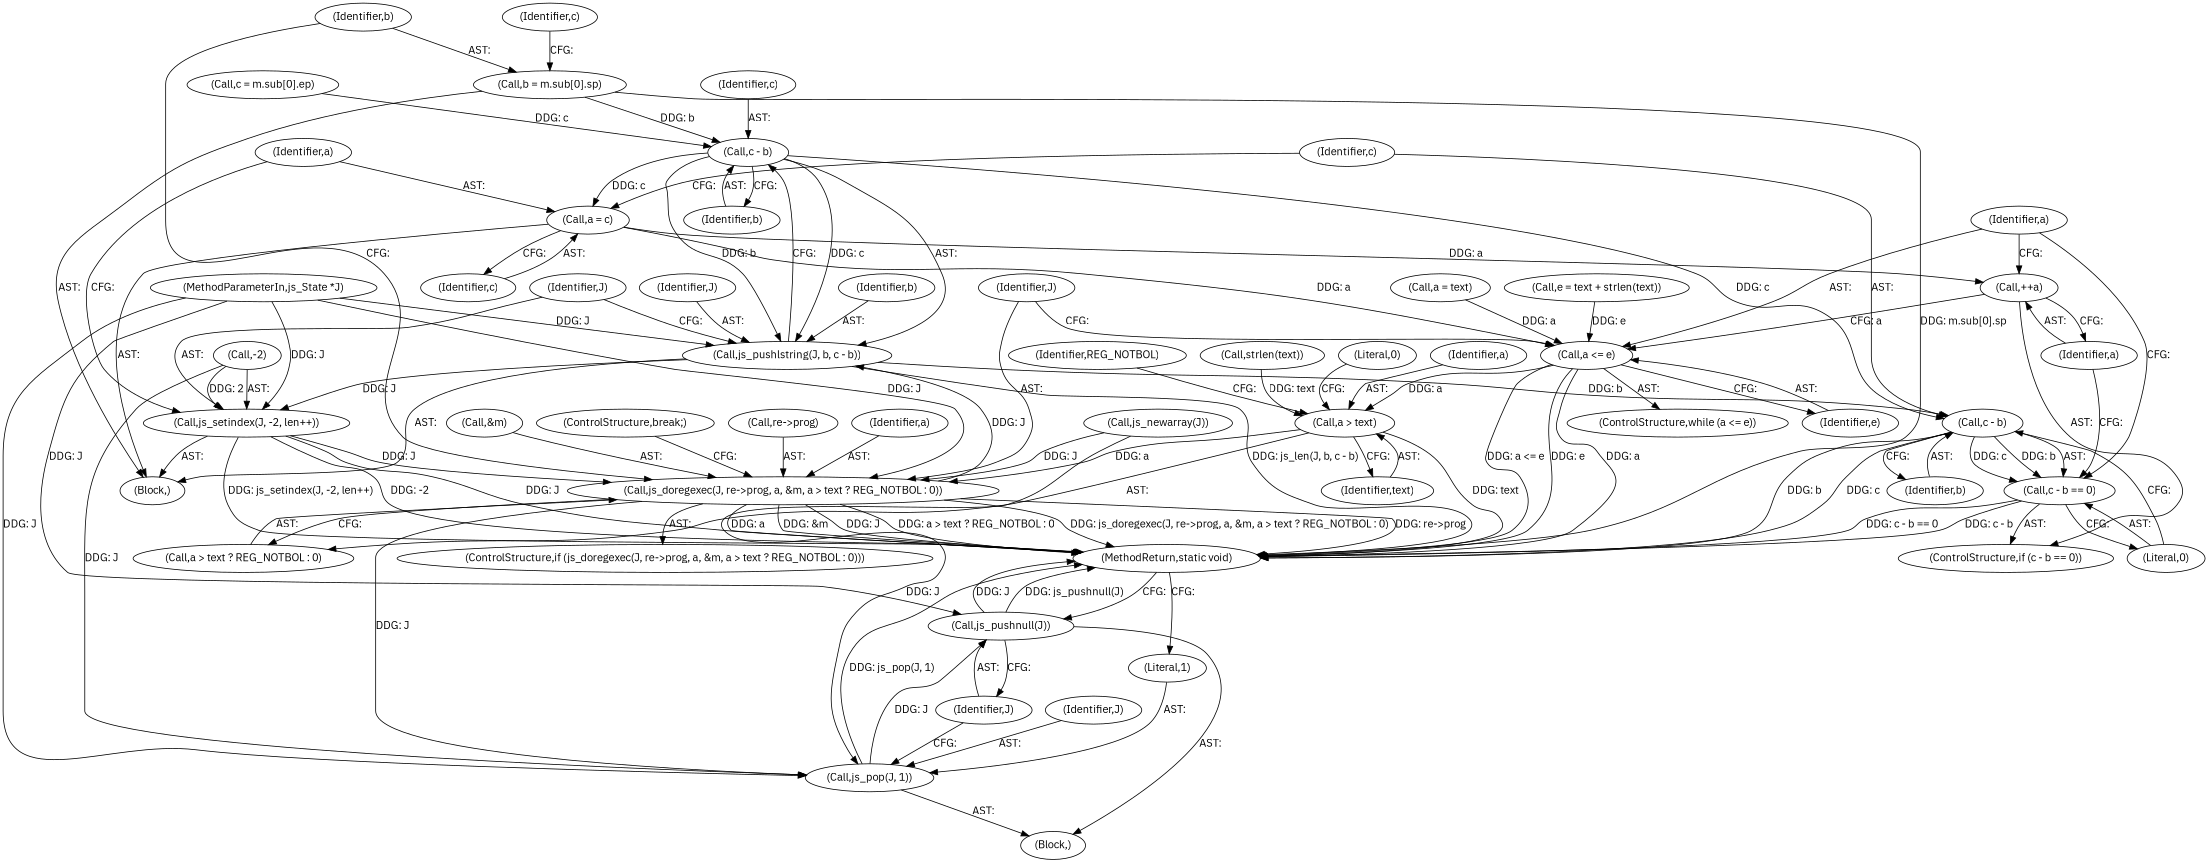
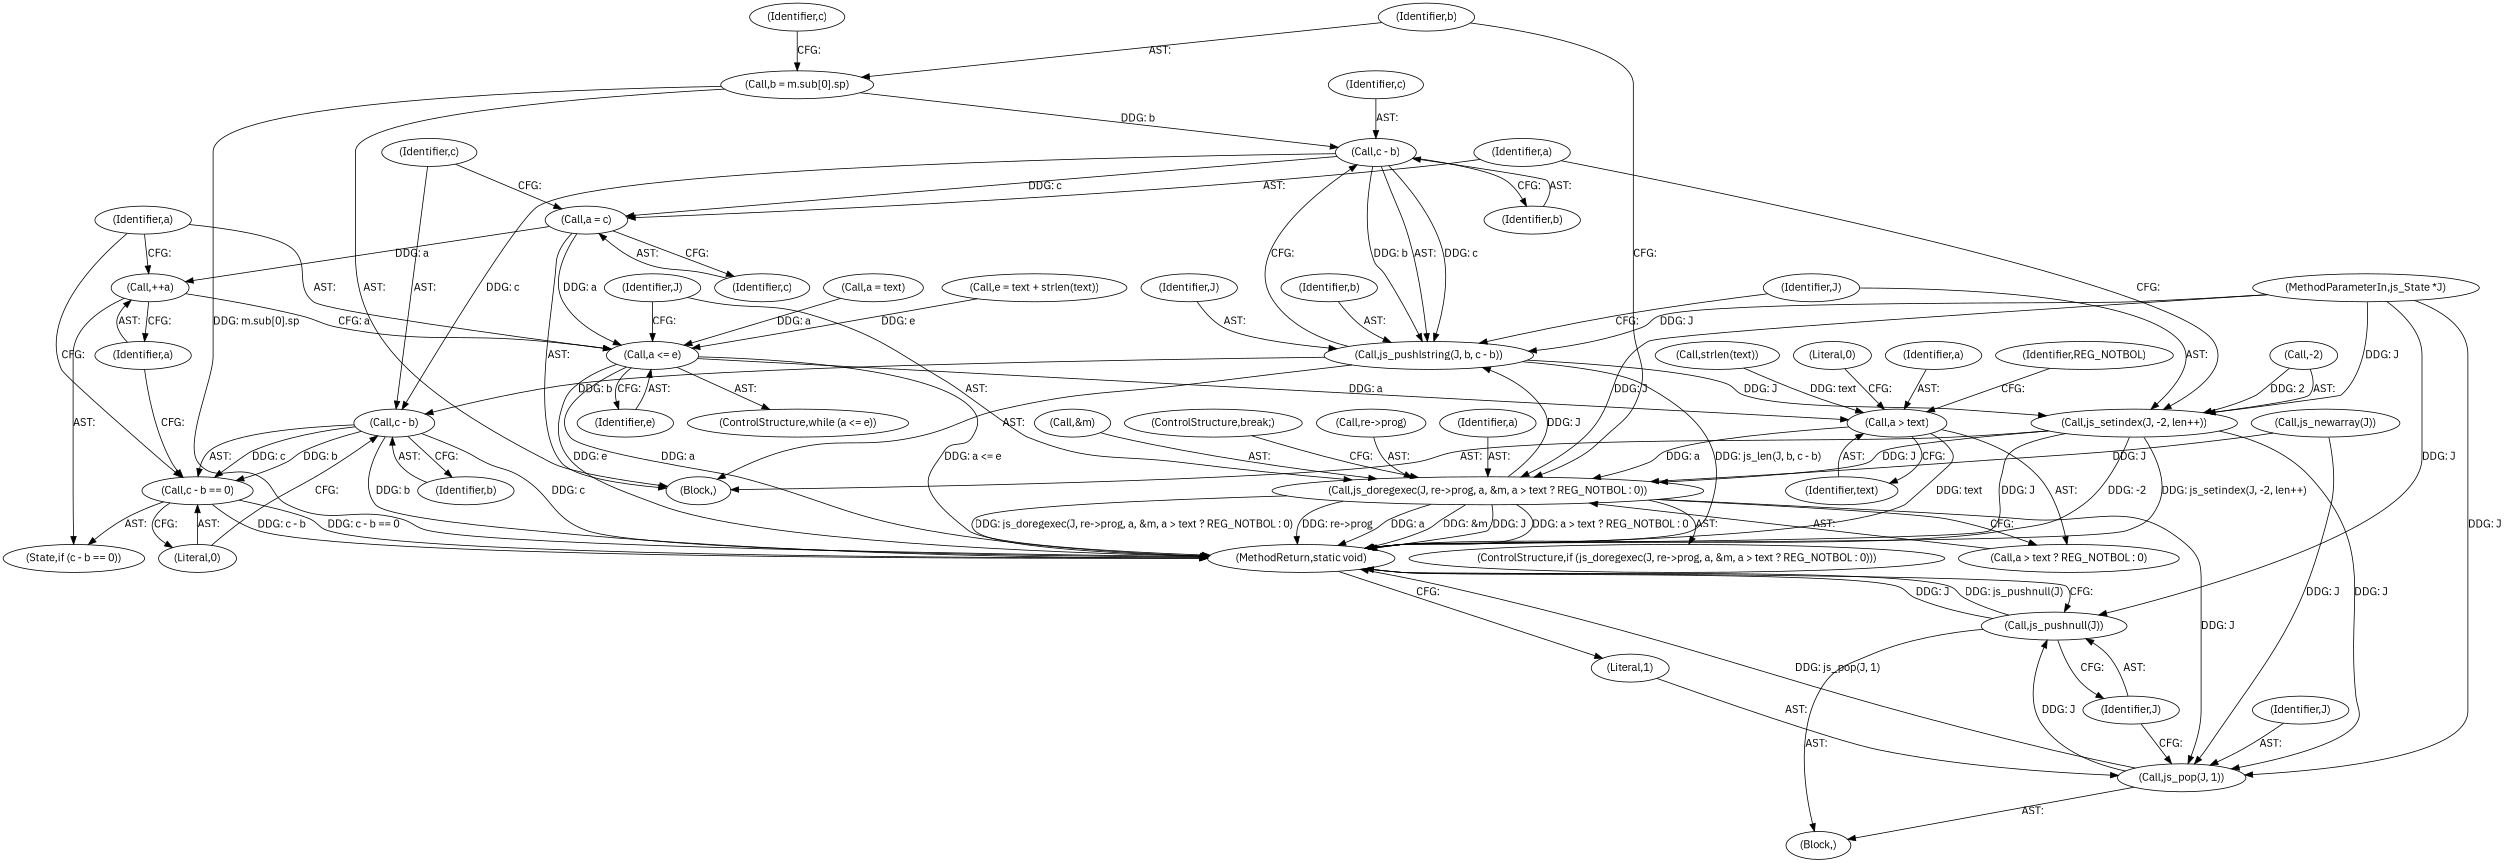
node "(Call,c = m.sub[0].ep)": removed
node "(ControlStructure,if (c - b == 0))": label "(ControlStructure,if (c - b == 0))" -> "(State,if (c - b == 0))"
edge "(Call,-2)" -> "(Call,js_pop(J, 1))": now "(Call,js_setindex(J, -2, len++))" -> "(Call,js_pop(J, 1))"
